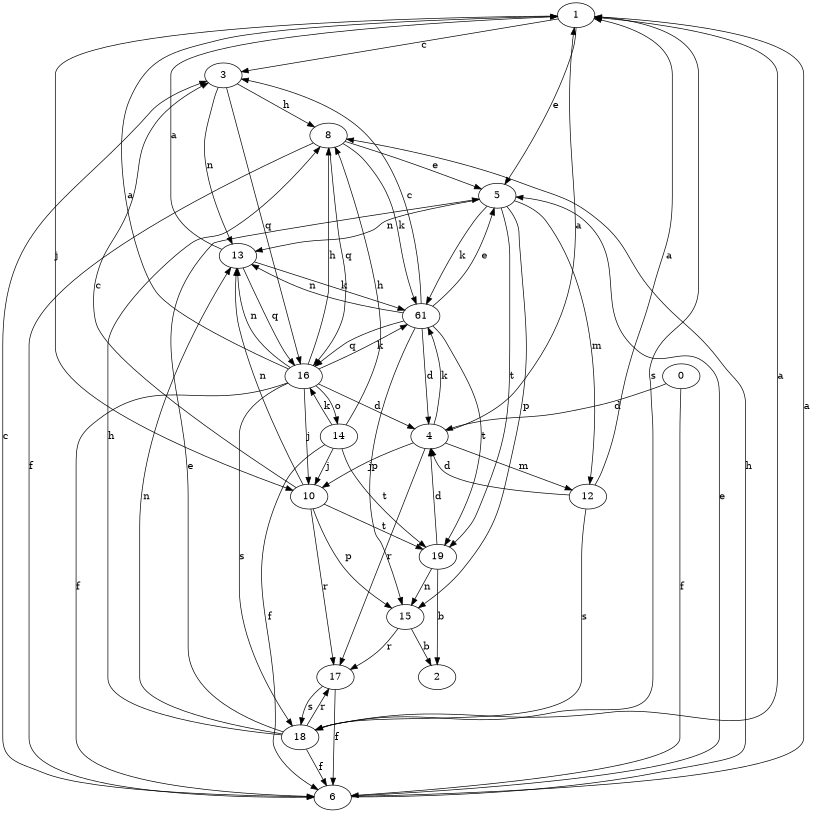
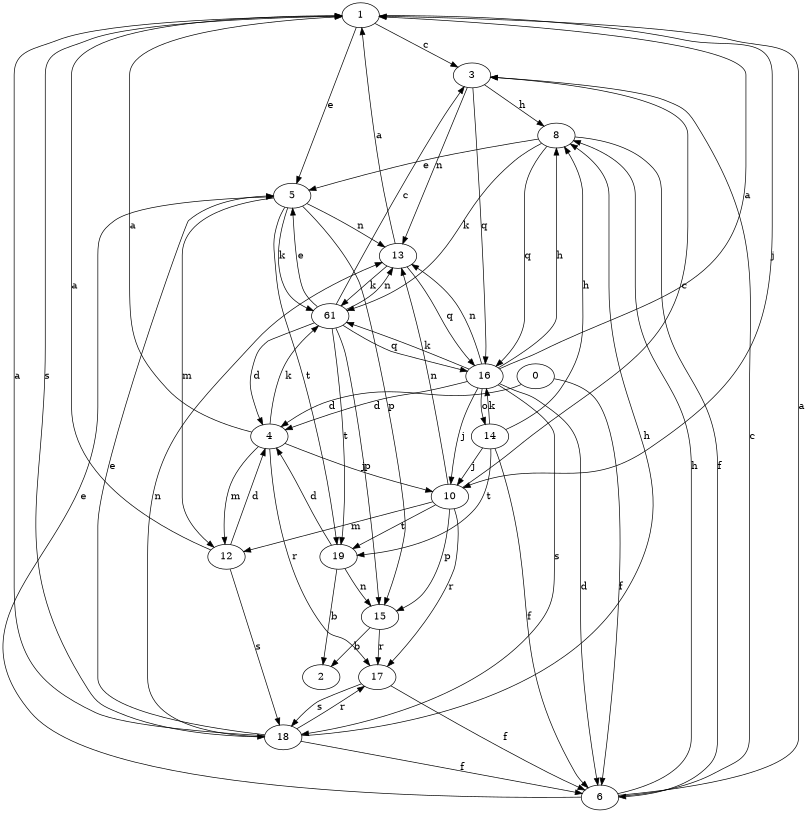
edge "10" -> "12": added, label "m"
edge "16" -> "6": label "f" -> "d"
